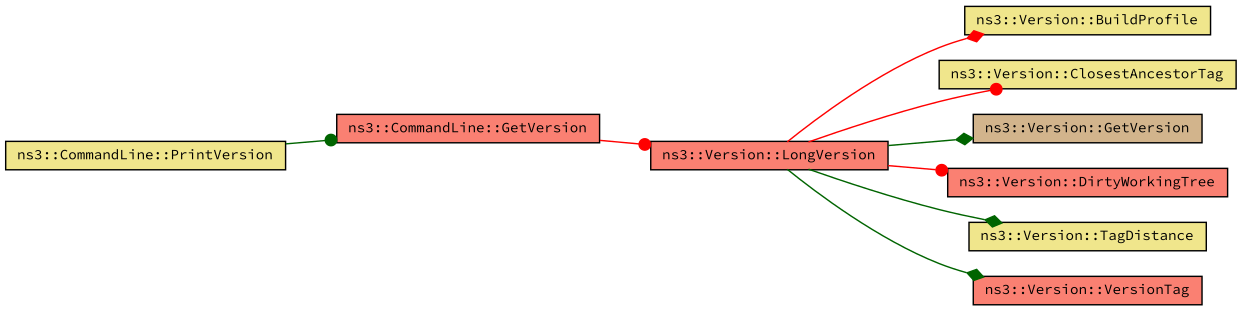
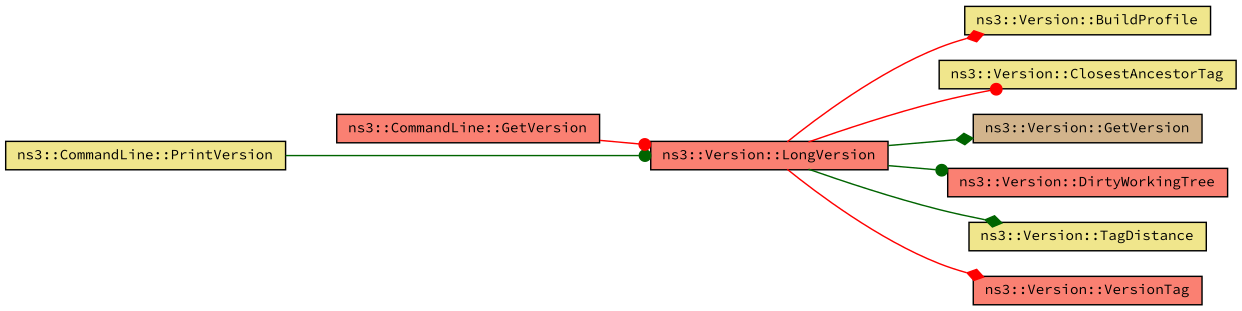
edge "ns3::CommandLine::PrintVersion" -> "ns3::CommandLine::GetVersion": now "ns3::CommandLine::PrintVersion" -> "ns3::Version::LongVersion"
edge "ns3::Version::LongVersion" -> "ns3::Version::DirtyWorkingTree": color red -> darkgreen
edge "ns3::Version::LongVersion" -> "ns3::Version::VersionTag": color darkgreen -> red
